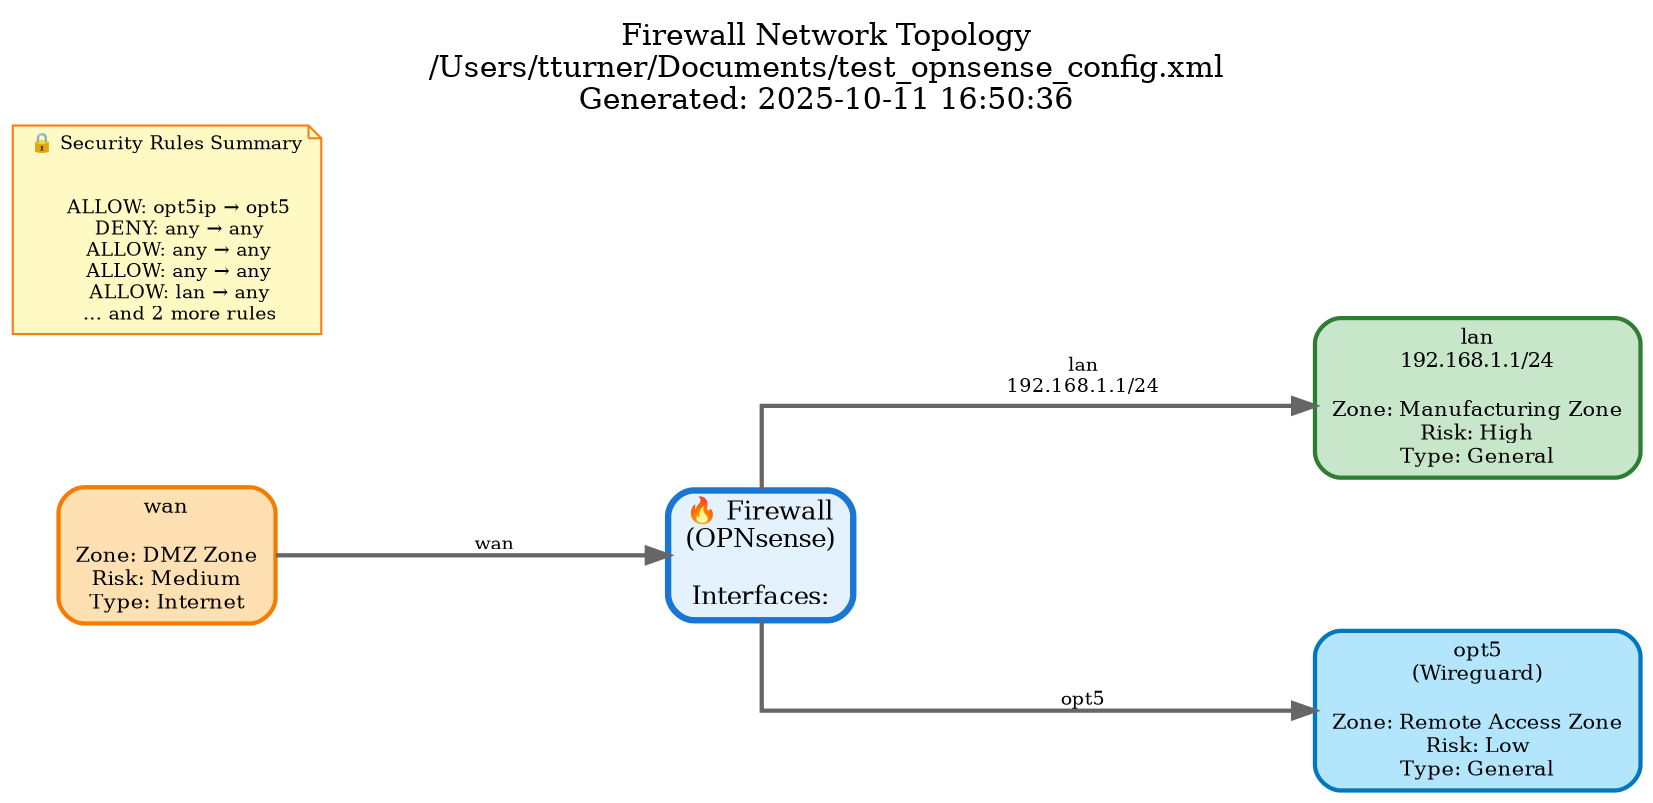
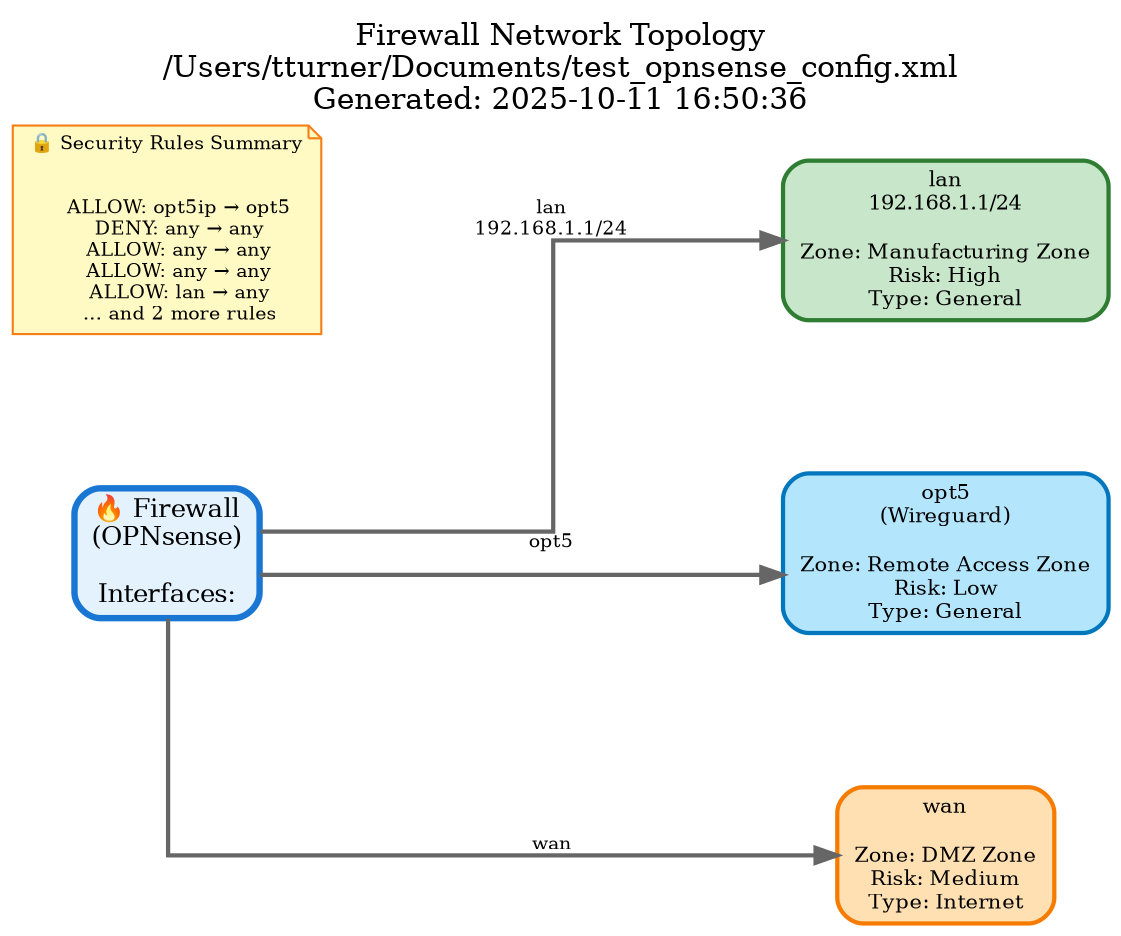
edge "wan Zone: DMZ Zone Risk: Medium Type: Internet" -> "🔥 Firewall (OPNsense) Interfaces:": reversed
